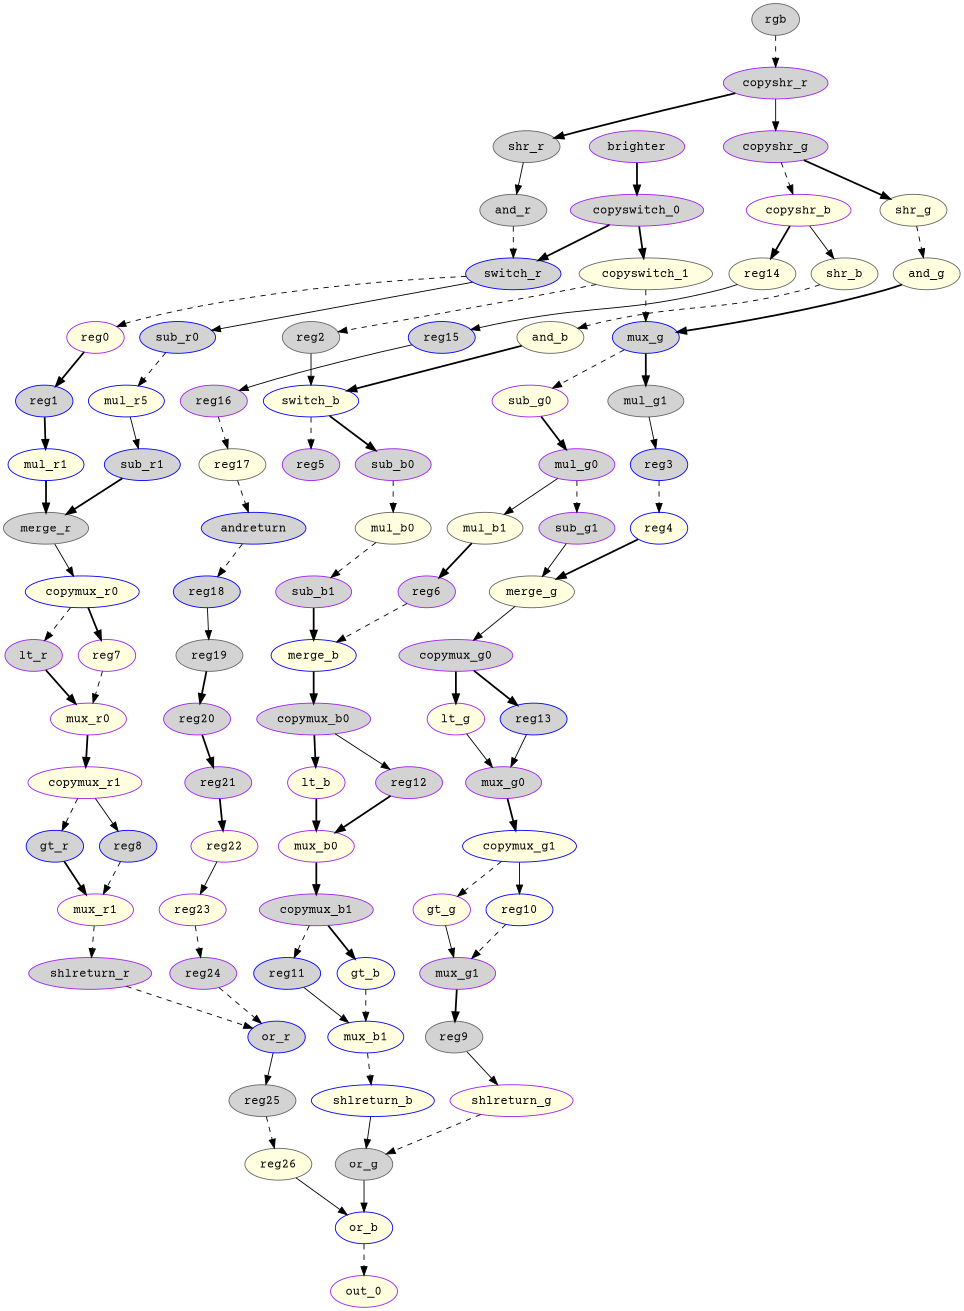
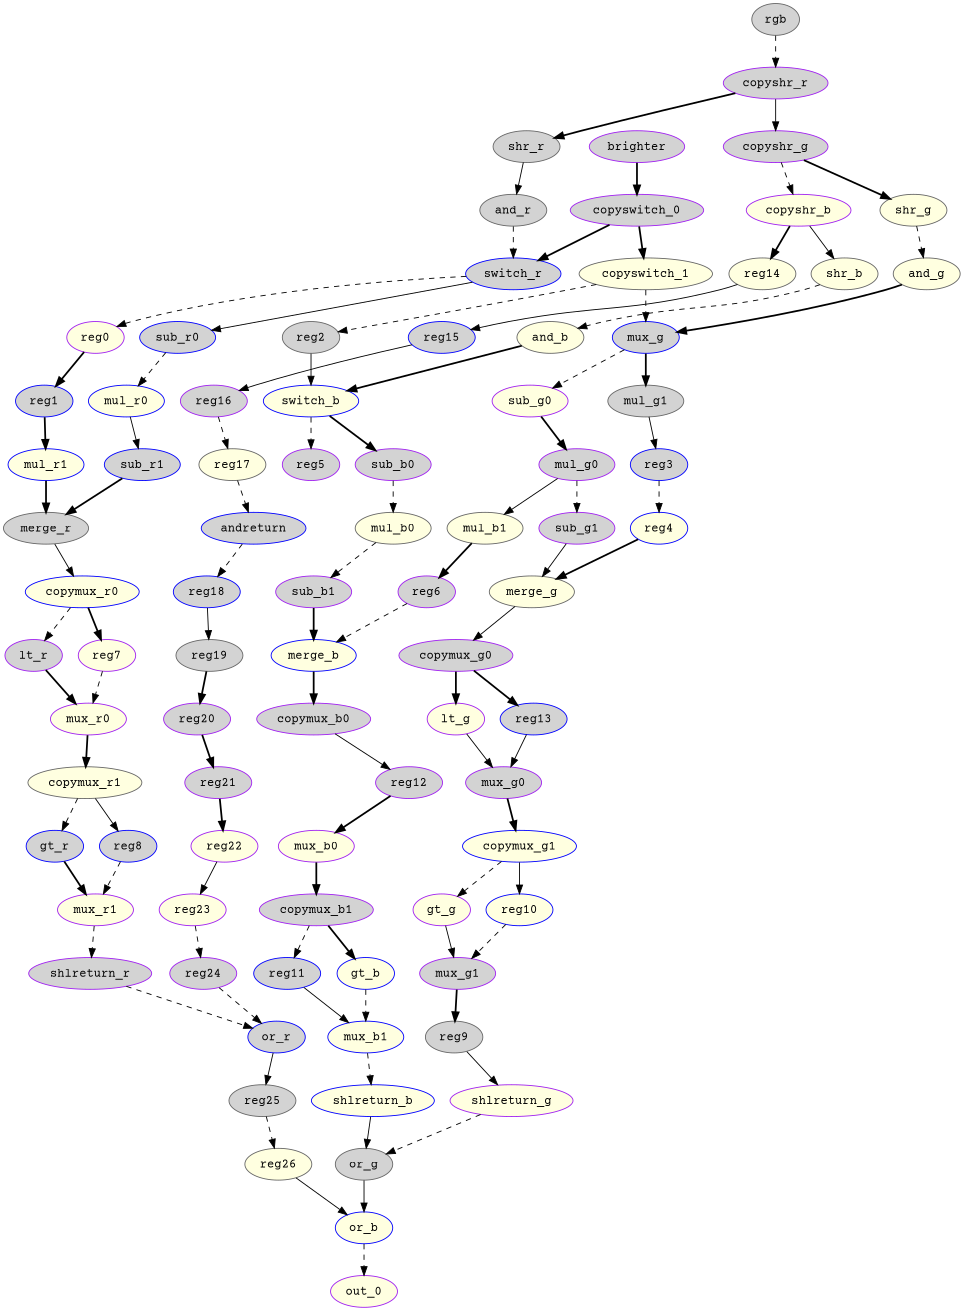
node "mul_r5": label "mul_r5" -> "mul_r0"
node "copymux_r1": color purple -> gray40
node "lt_b": removed
